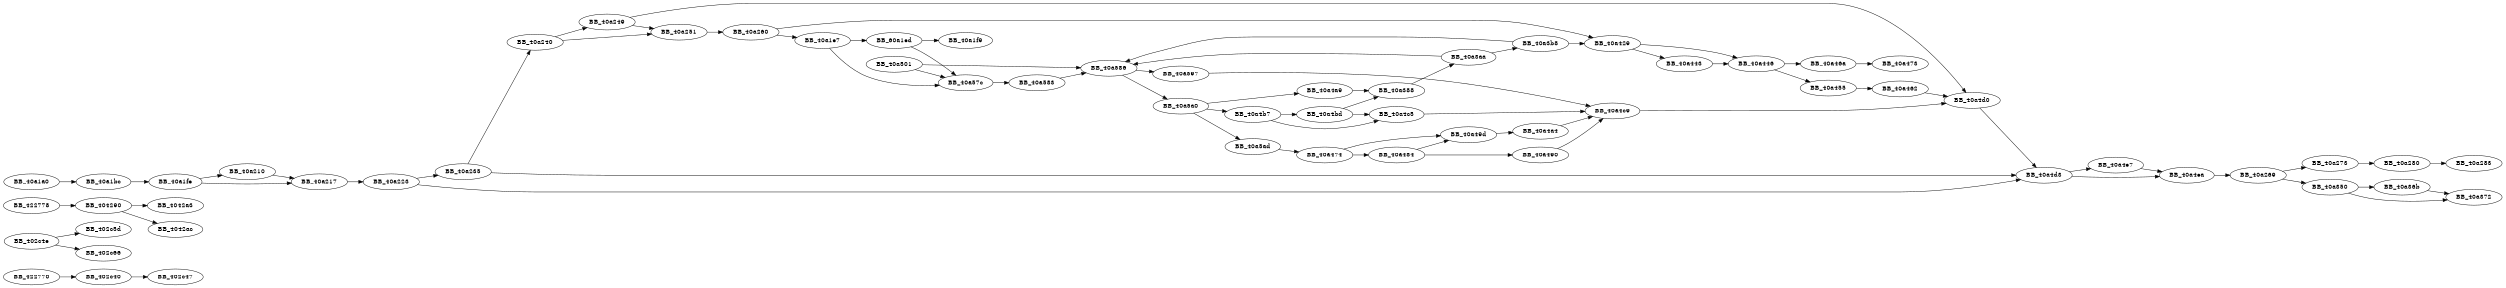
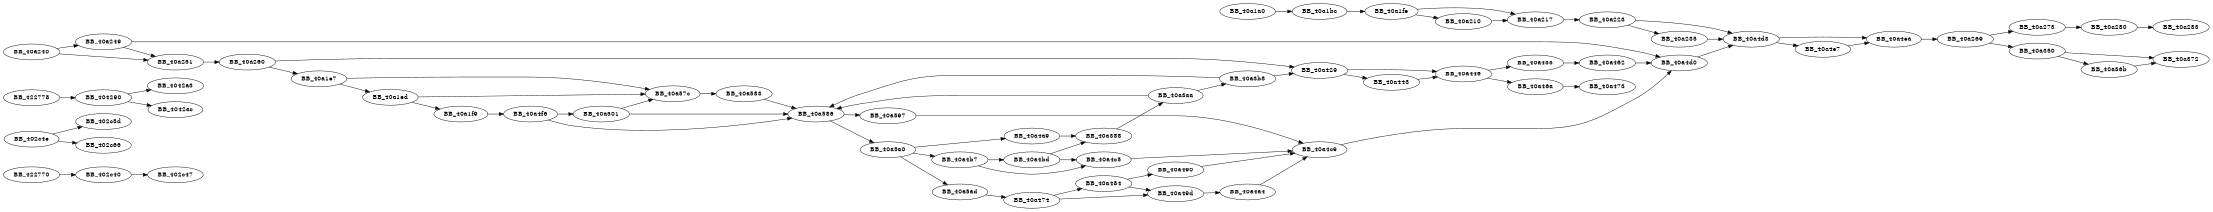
node "BB_60a1ed": label "BB_60a1ed" -> "BB_40a1ed"
edge "BB_40a235" -> "BB_40a240": removed
node "BB_40a4f6": added
